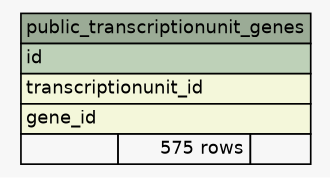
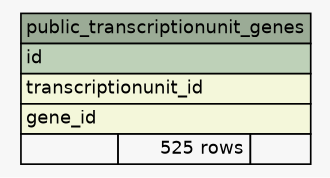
node "public_transcriptionunit_genes": text "575 rows" -> "525 rows"
